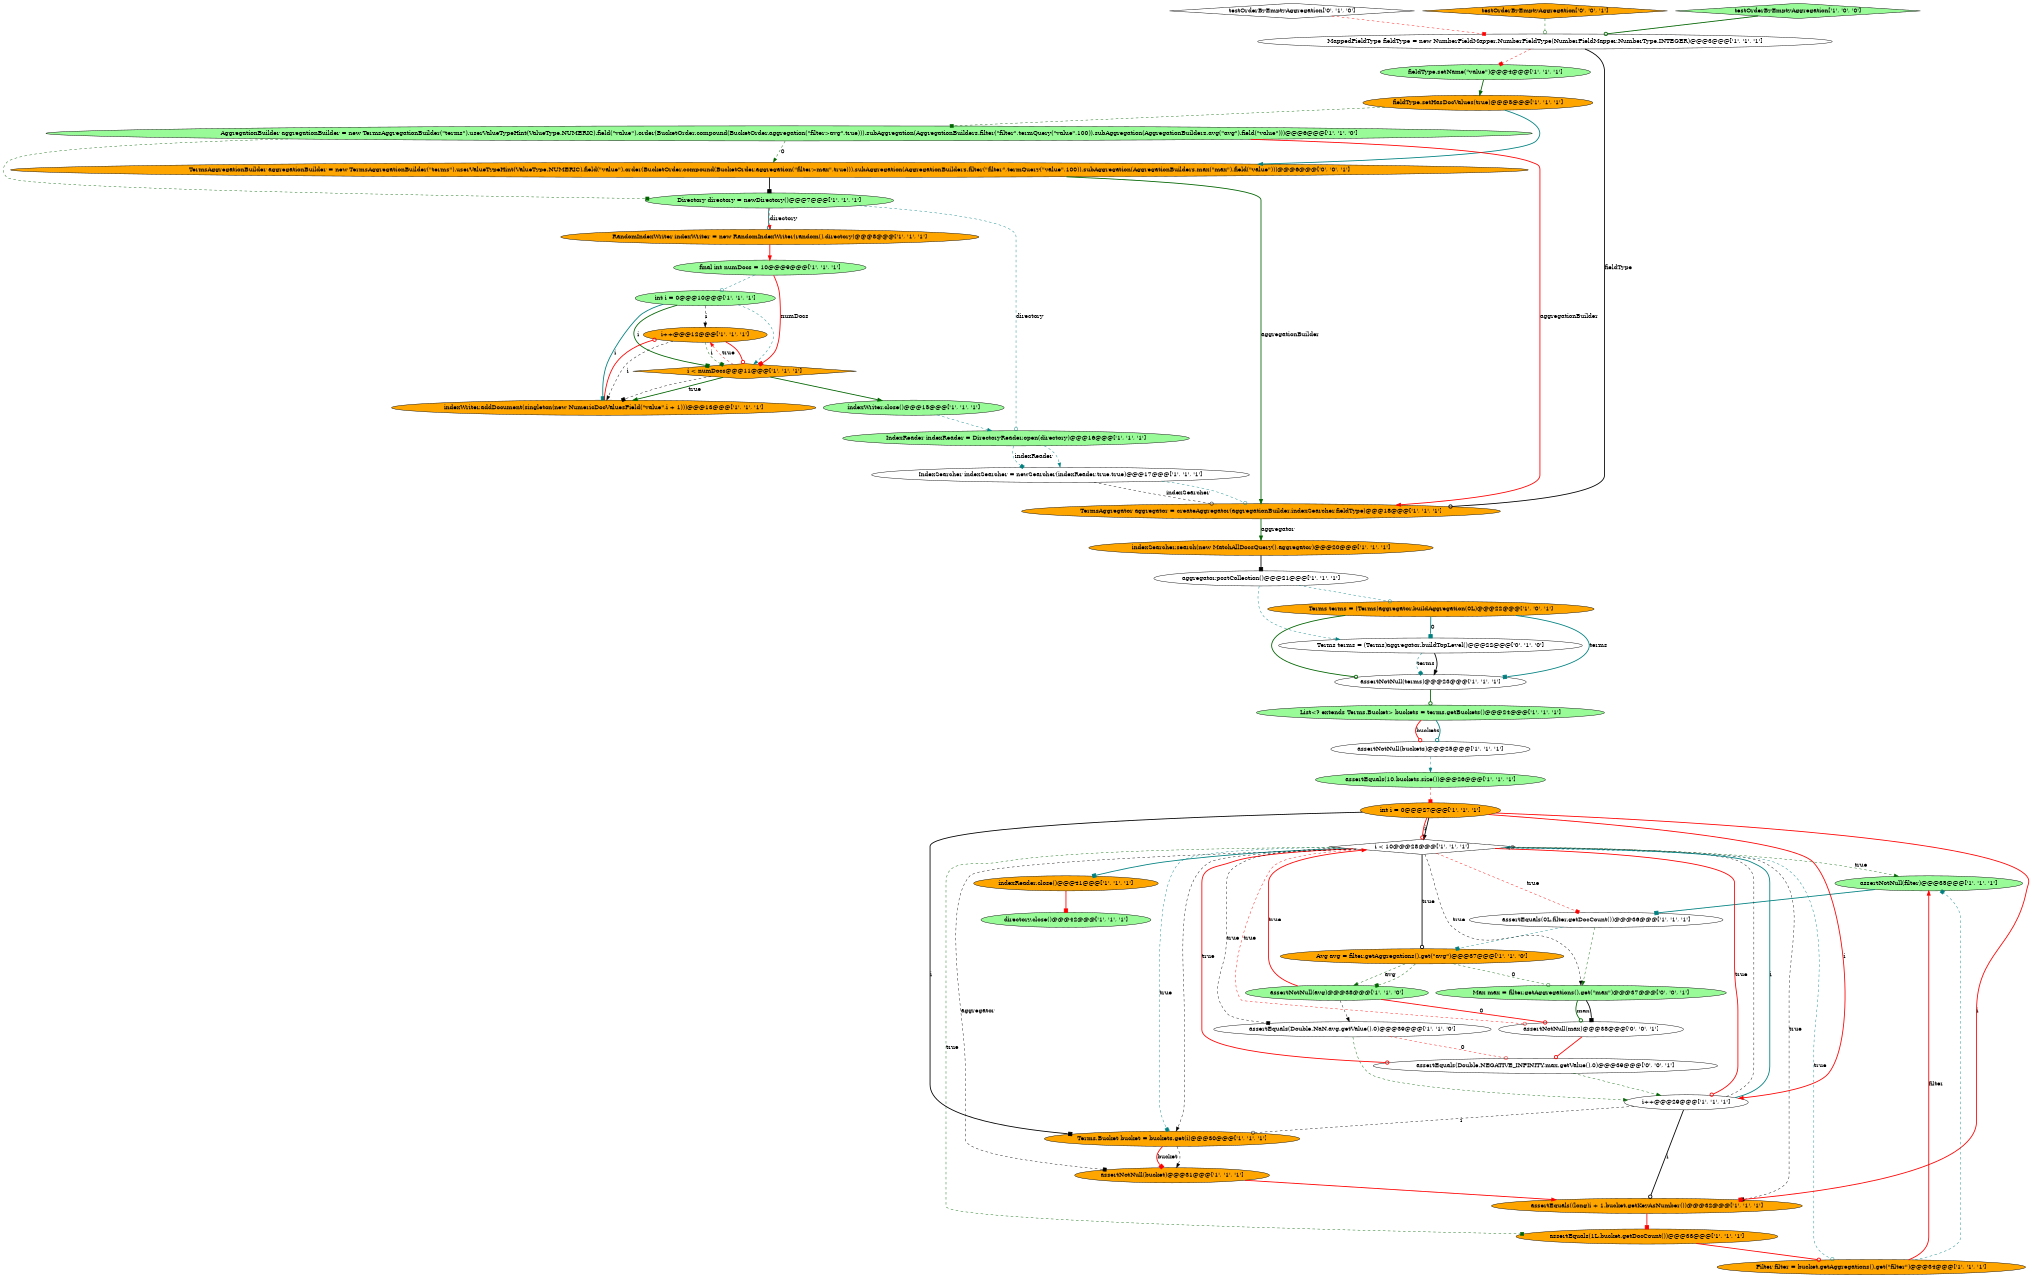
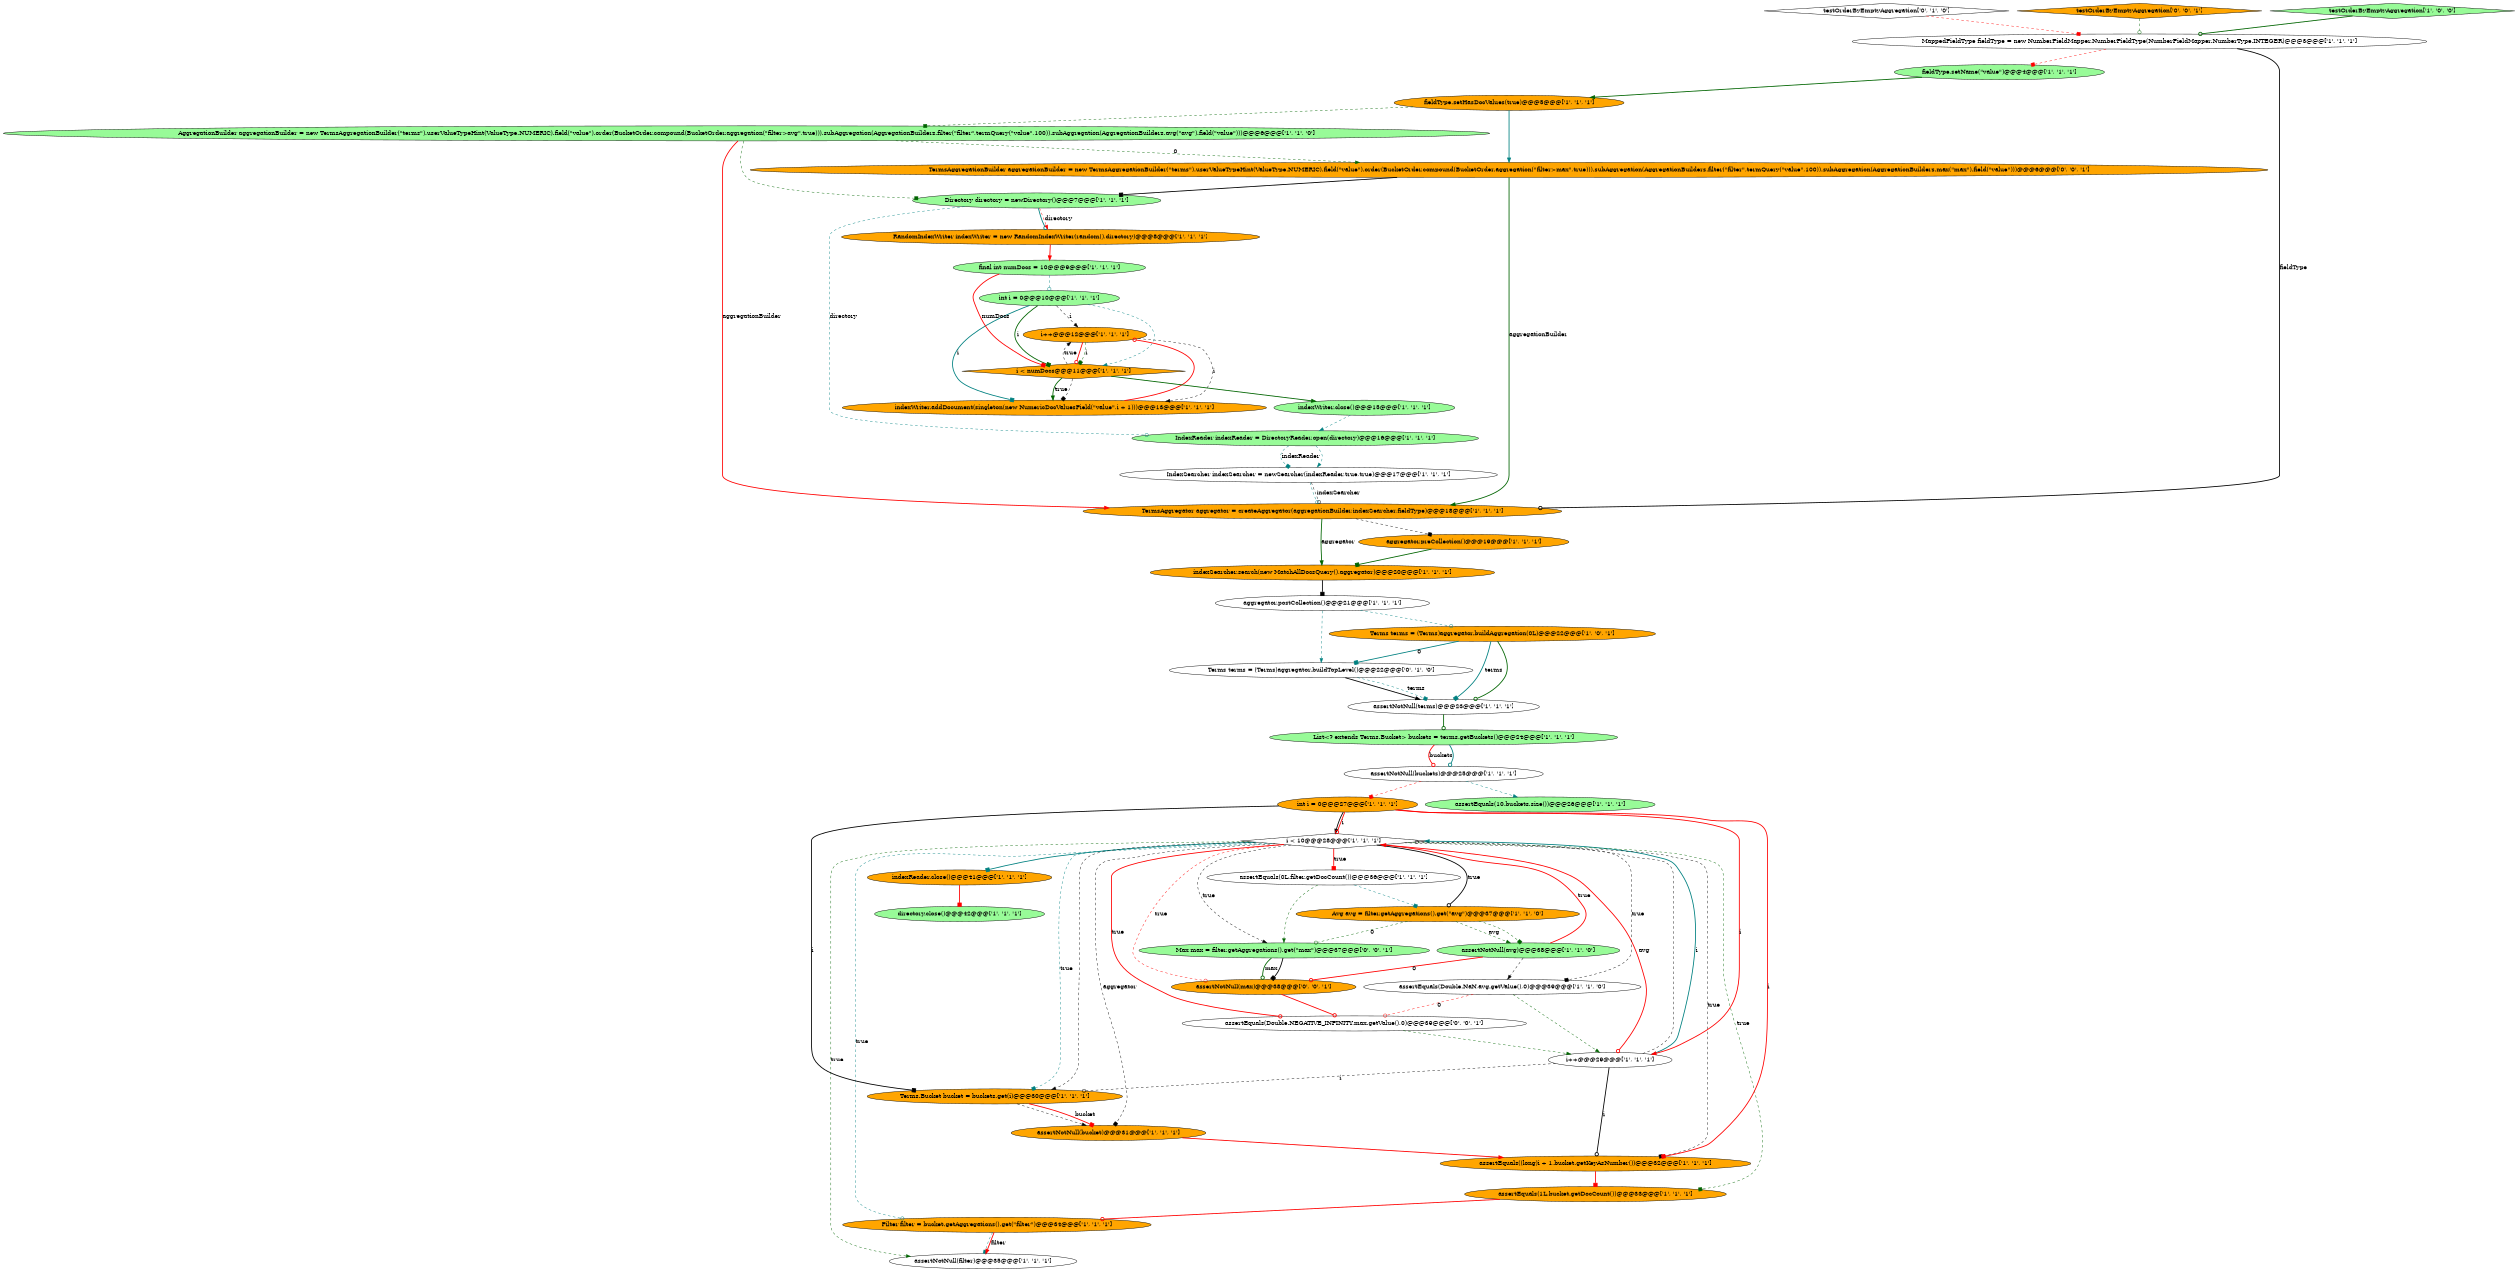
edge "i < numDocs@@@11@@@['1', '1', '1']" -> "i++@@@12@@@['1', '1', '1']": color red -> black
node "aggregator.preCollection()@@@19@@@['1', '1', '1']": added
edge "assertEquals(10,buckets.size())@@@26@@@['1', '1', '1']" -> "int i = 0@@@27@@@['1', '1', '1']": now "assertNotNull(buckets)@@@25@@@['1', '1', '1']" -> "int i = 0@@@27@@@['1', '1', '1']"
edge "i < 10@@@28@@@['1', '1', '1']" -> "assertEquals(0L,filter.getDocCount())@@@36@@@['1', '1', '1']": style dashed -> bold
node "assertNotNull(filter)@@@35@@@['1', '1', '1']": fillcolor palegreen -> white
edge "assertNotNull(filter)@@@35@@@['1', '1', '1']" -> "assertEquals(0L,filter.getDocCount())@@@36@@@['1', '1', '1']": removed
edge "i < 10@@@28@@@['1', '1', '1']" -> "i++@@@29@@@['1', '1', '1']": label "true" -> "avg"
node "assertNotNull(max)@@@38@@@['0', '0', '1']": fillcolor white -> orange
